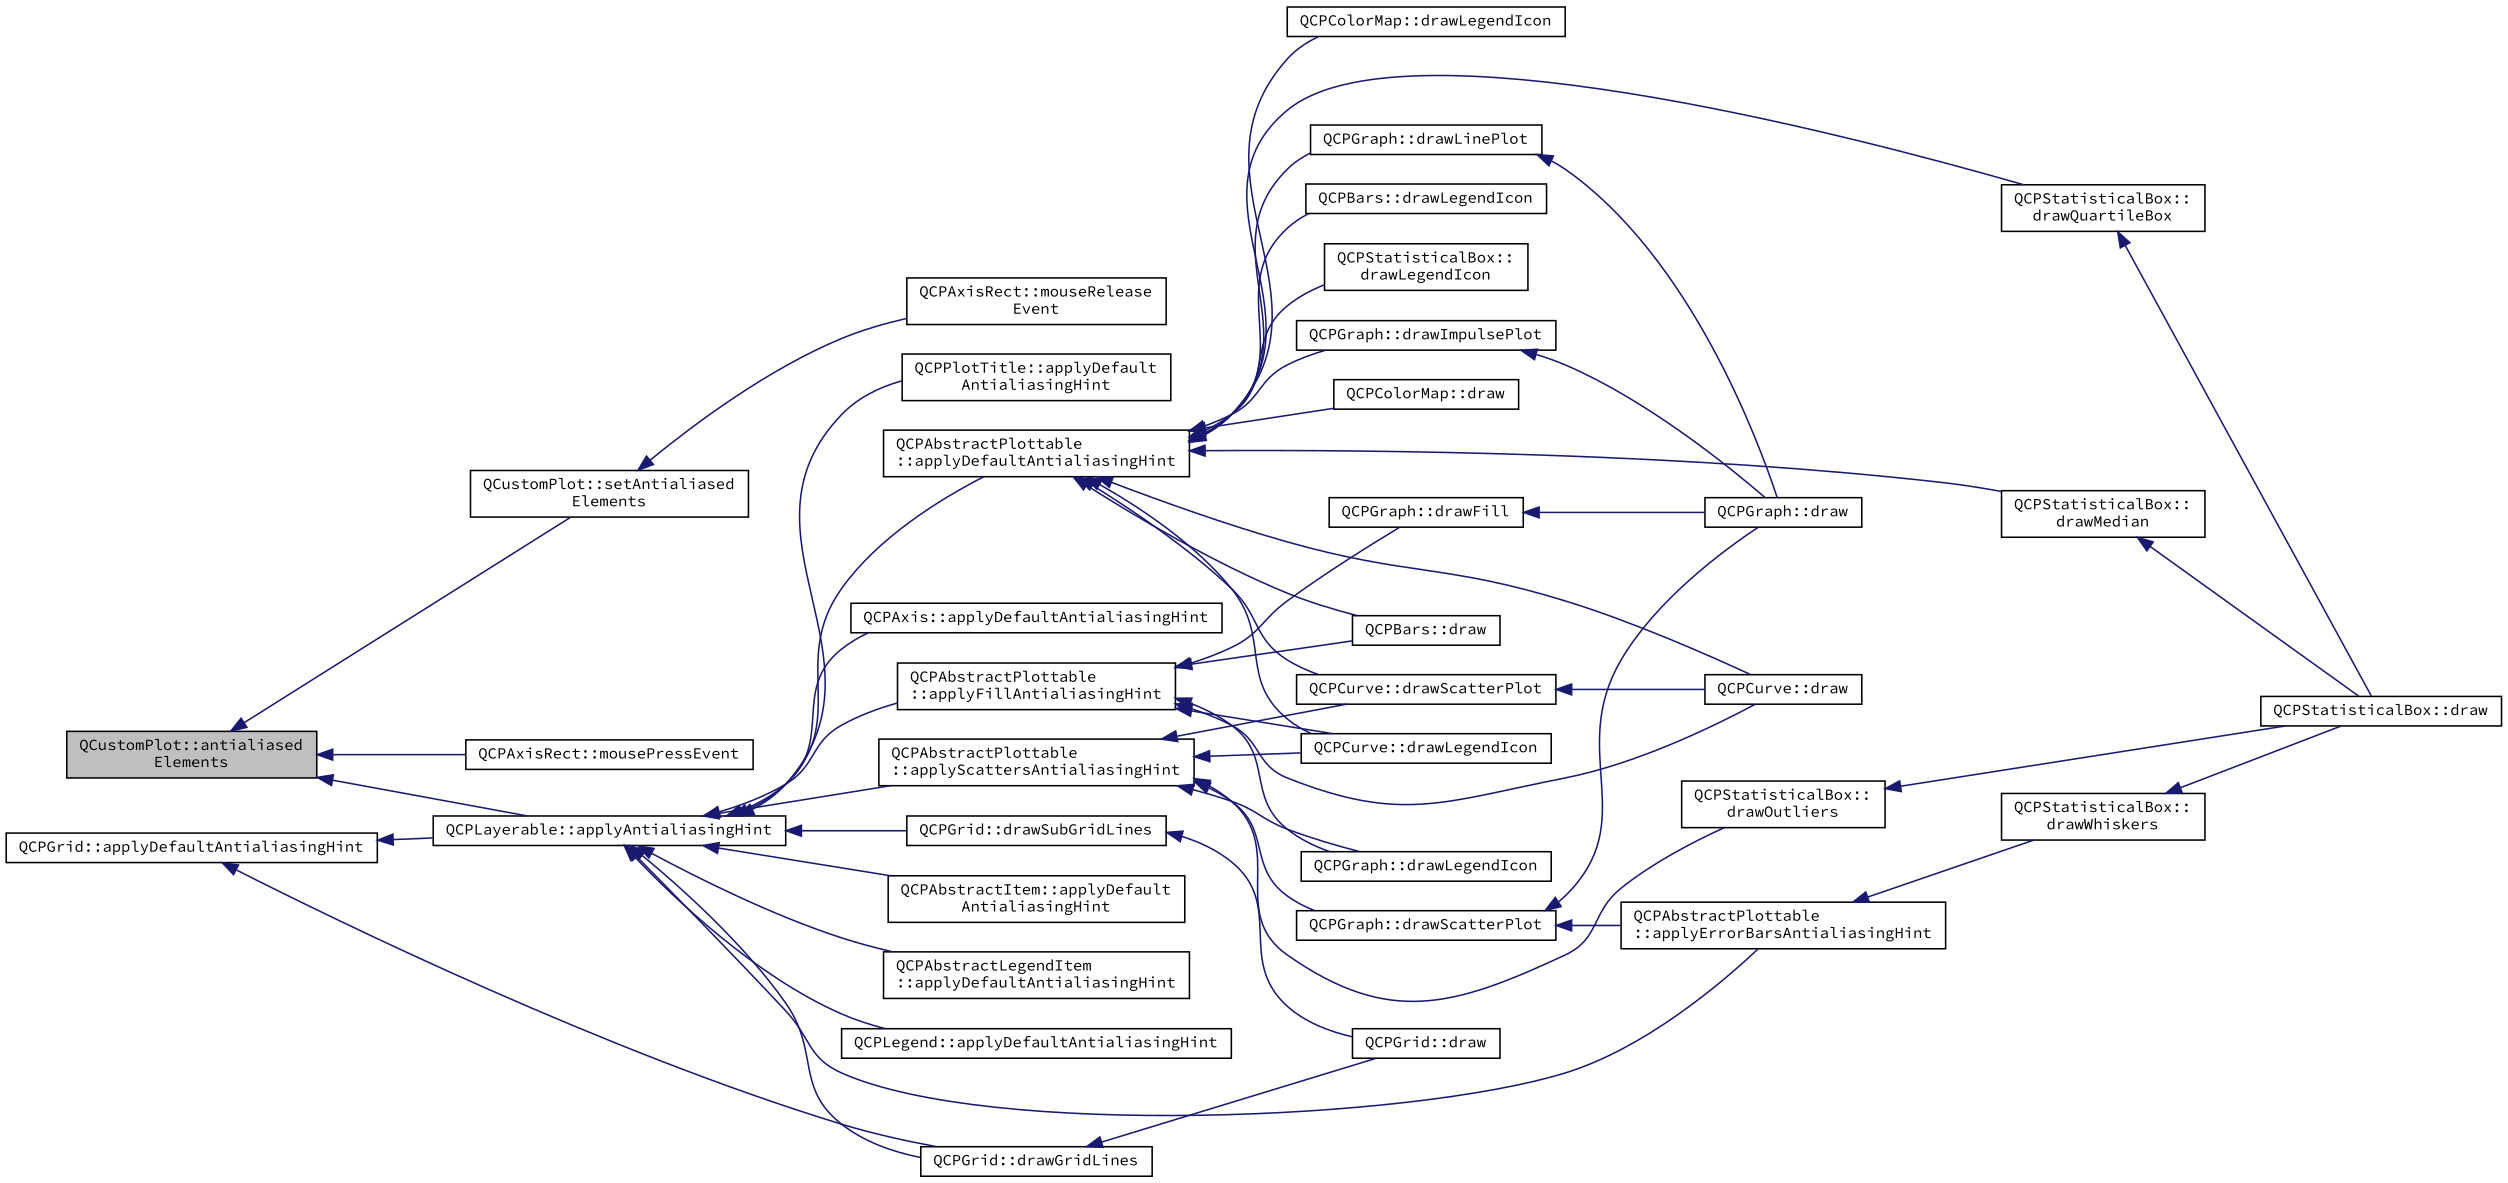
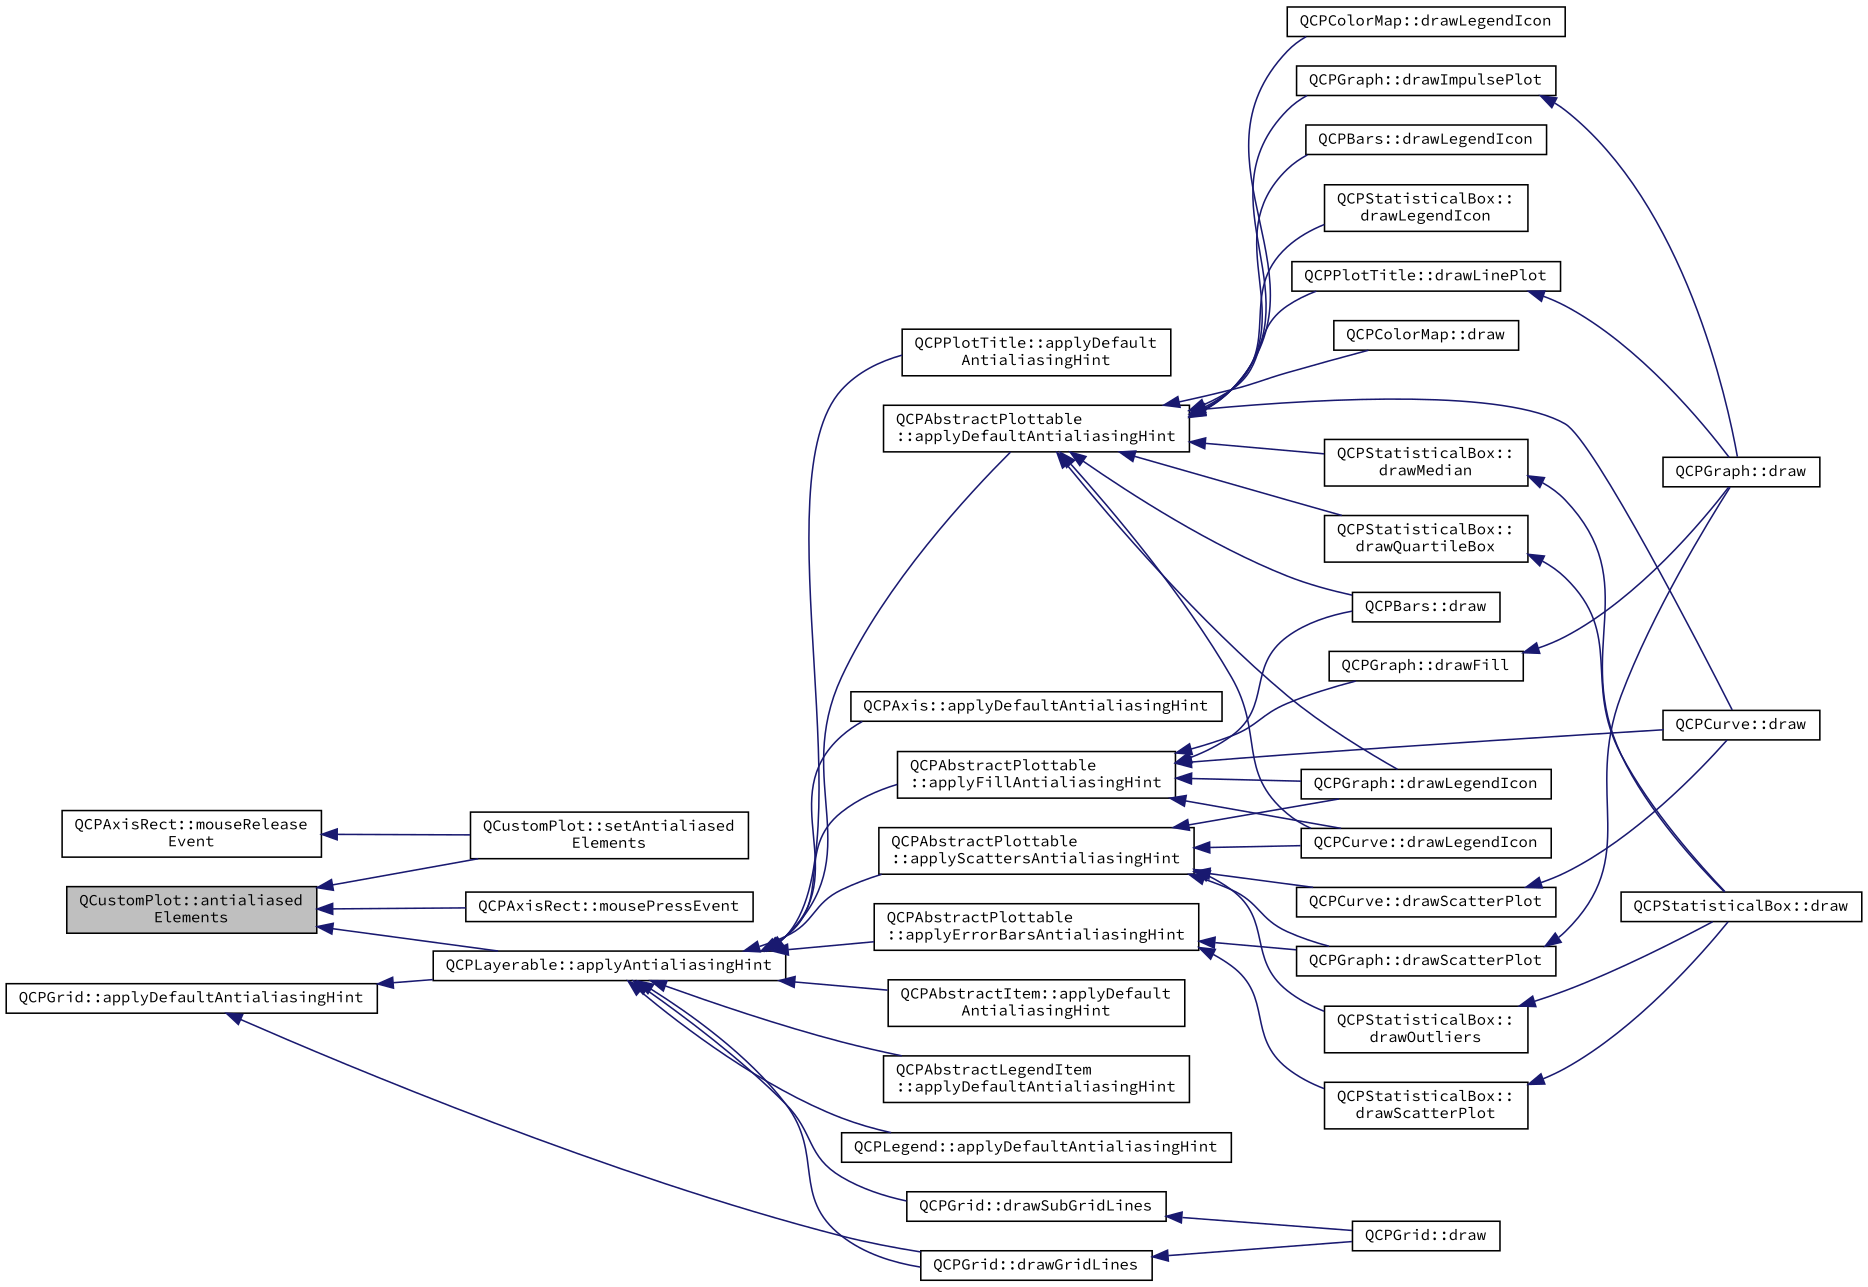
node "QCPGraph::drawLinePlot": label "QCPGraph::drawLinePlot" -> "QCPPlotTitle::drawLinePlot"
edge "QCPAxisRect::mouseRelease Event" -> "QCustomPlot::setAntialiased Elements": reversed
edge "QCPCurve::drawScatterPlot" -> "QCPAbstractPlottable ::applyDefaultAntialiasingHint": now "QCPGraph::drawLegendIcon" -> "QCPAbstractPlottable ::applyDefaultAntialiasingHint"
node "QCPStatisticalBox:: drawWhiskers": label "QCPStatisticalBox:: drawWhiskers" -> "QCPStatisticalBox:: drawScatterPlot"
edge "QCPAbstractPlottable ::applyErrorBarsAntialiasingHint" -> "QCPGraph::drawScatterPlot": reversed
